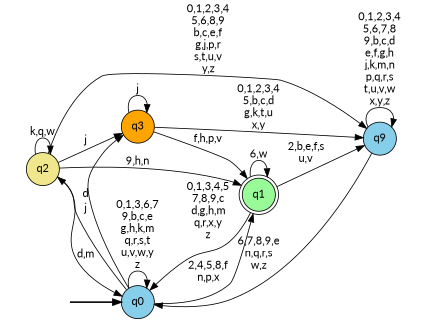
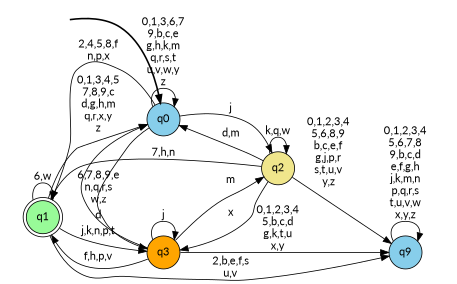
edge "q2" -> "q3": label "j" -> "x"
edge "q2" -> "q1": label "9,h,n" -> "7,h,n"
edge "q3" -> "q2": added, label "m"
edge "q1" -> "q3": added, label "j,k,n,p,t"
edge "q9" -> "q0": now "q3" -> "q0"
